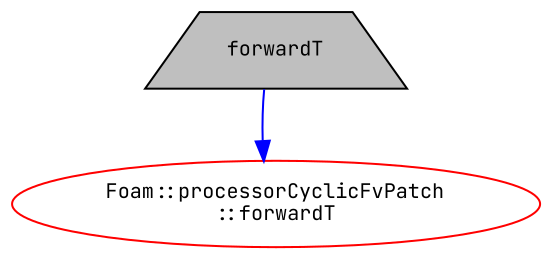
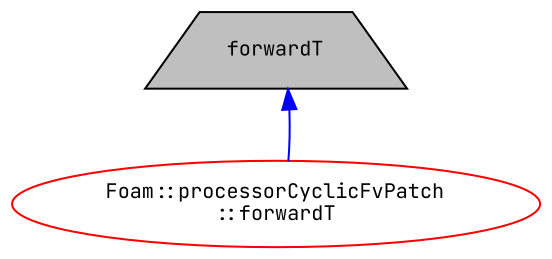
edge "forwardT" -> "Foam::processorCyclicFvPatch ::forwardT": reversed
